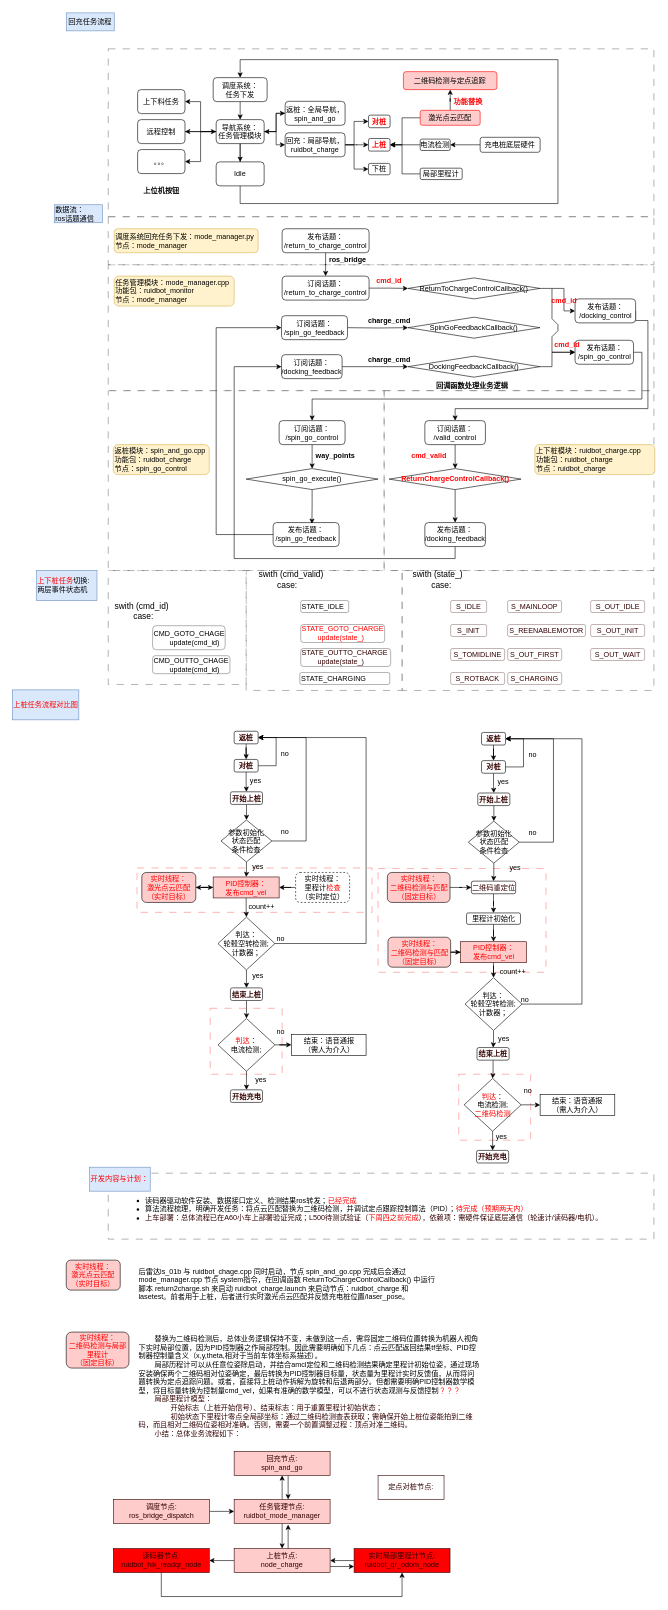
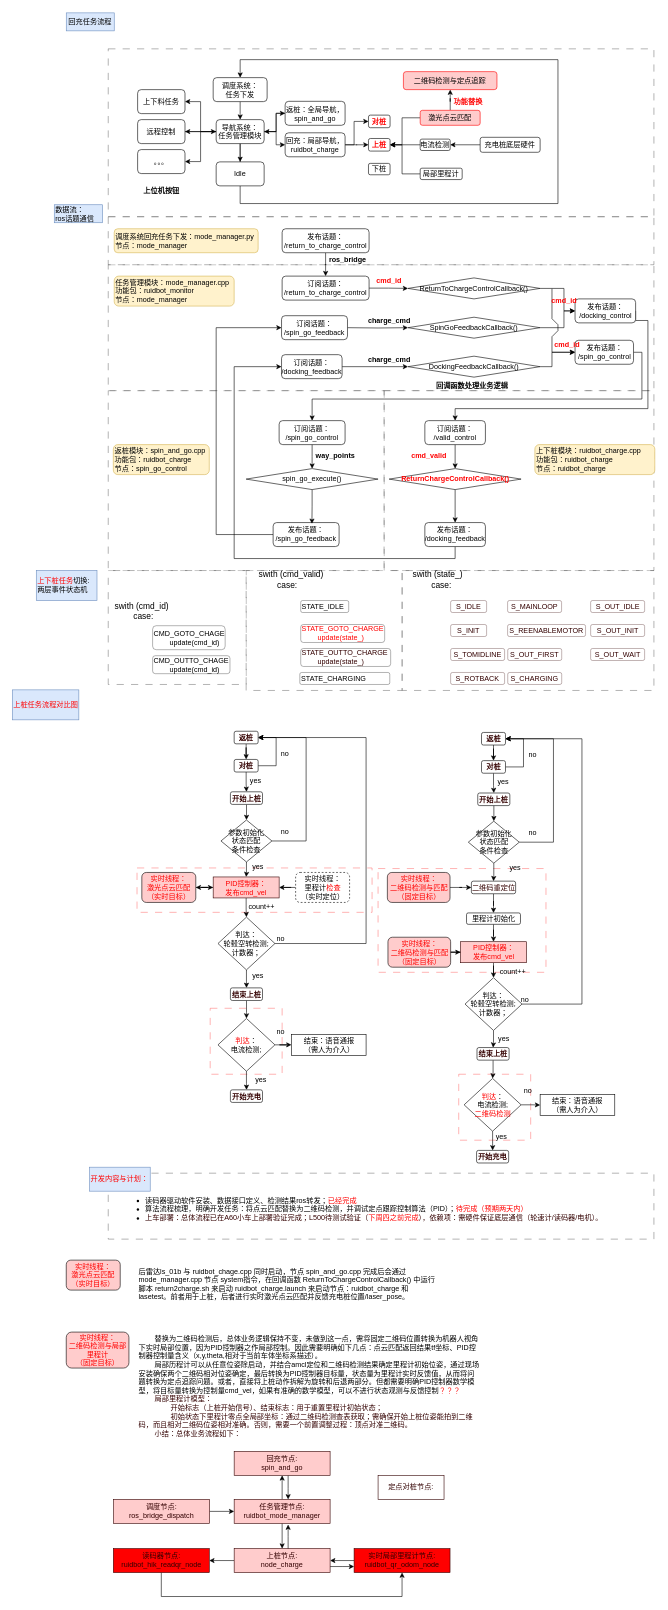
edge "回充：局部导航， ruidbot_charge" -> "下桩": removed
edge "SpinGoFeedbackCallback()" -> "发布话题： /docking_control": added
